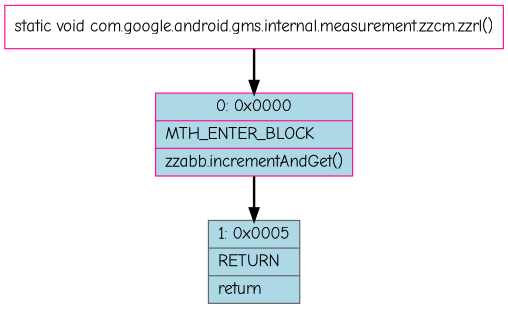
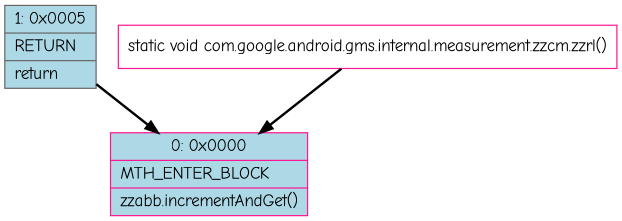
edge "0: 0x0000" -> "1: 0x0005": reversed
